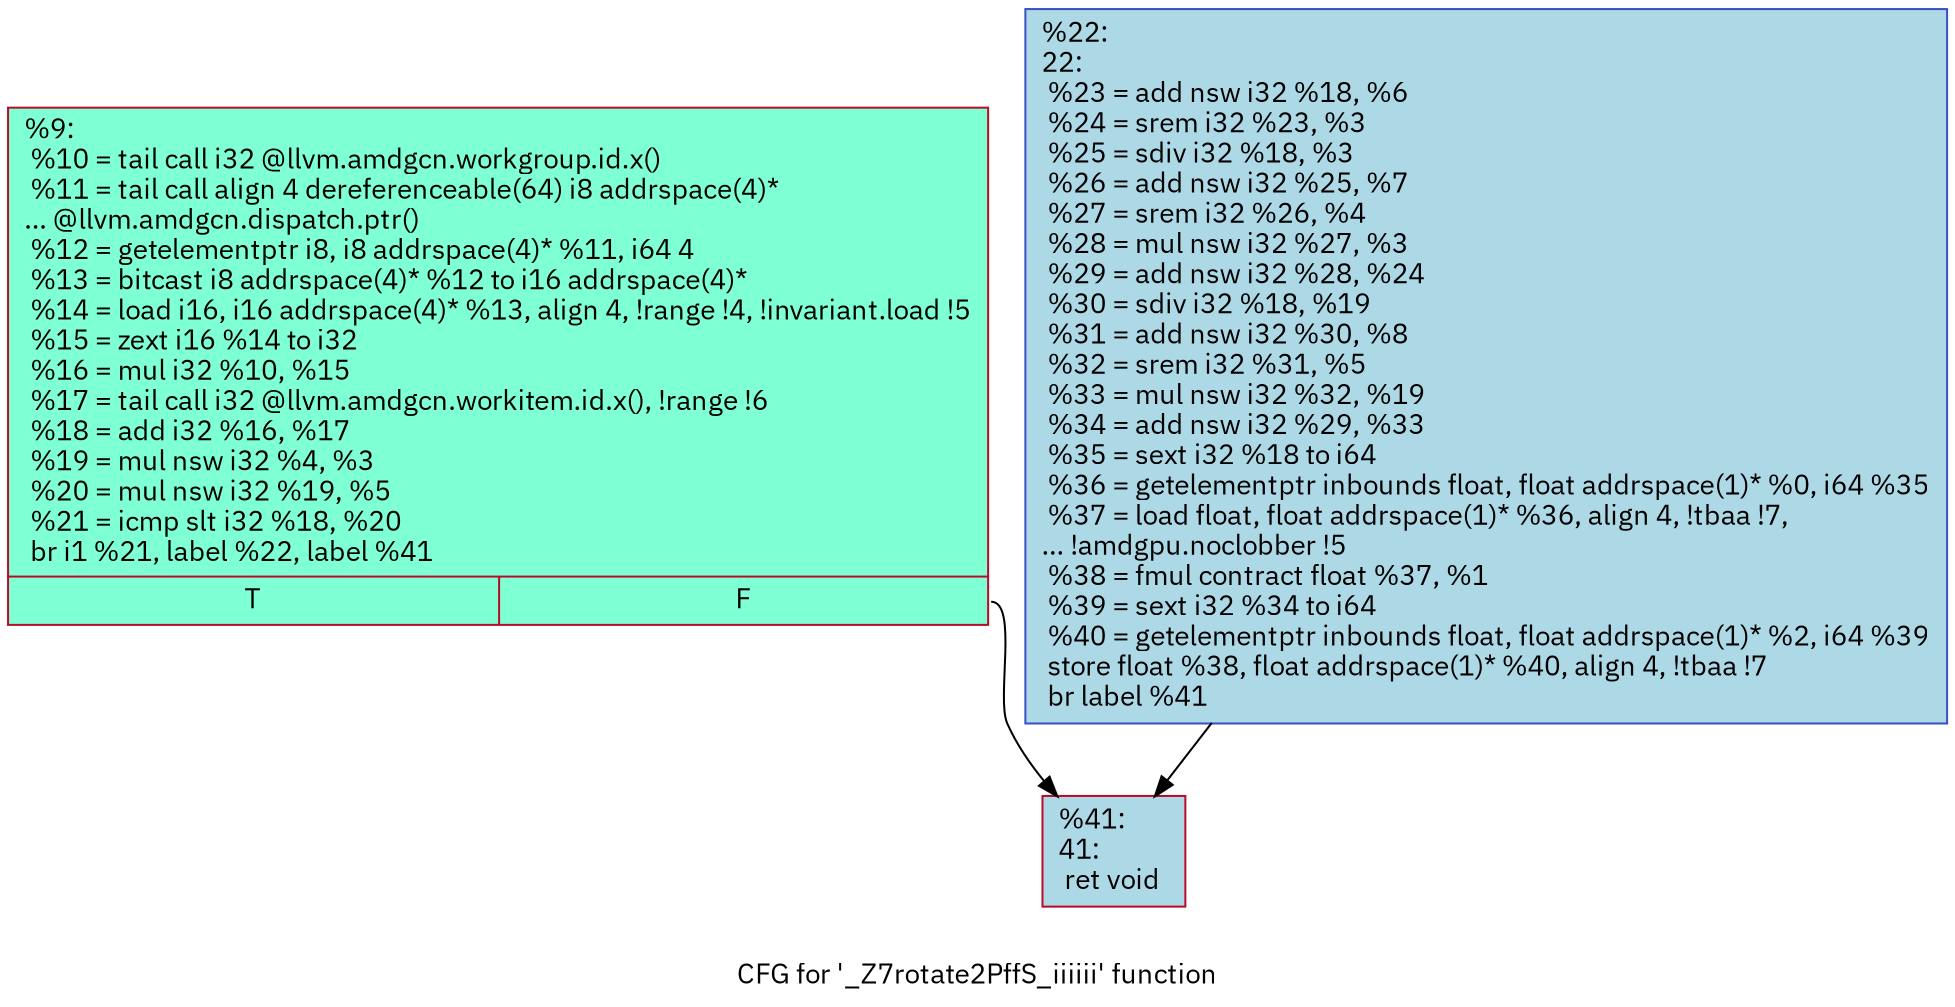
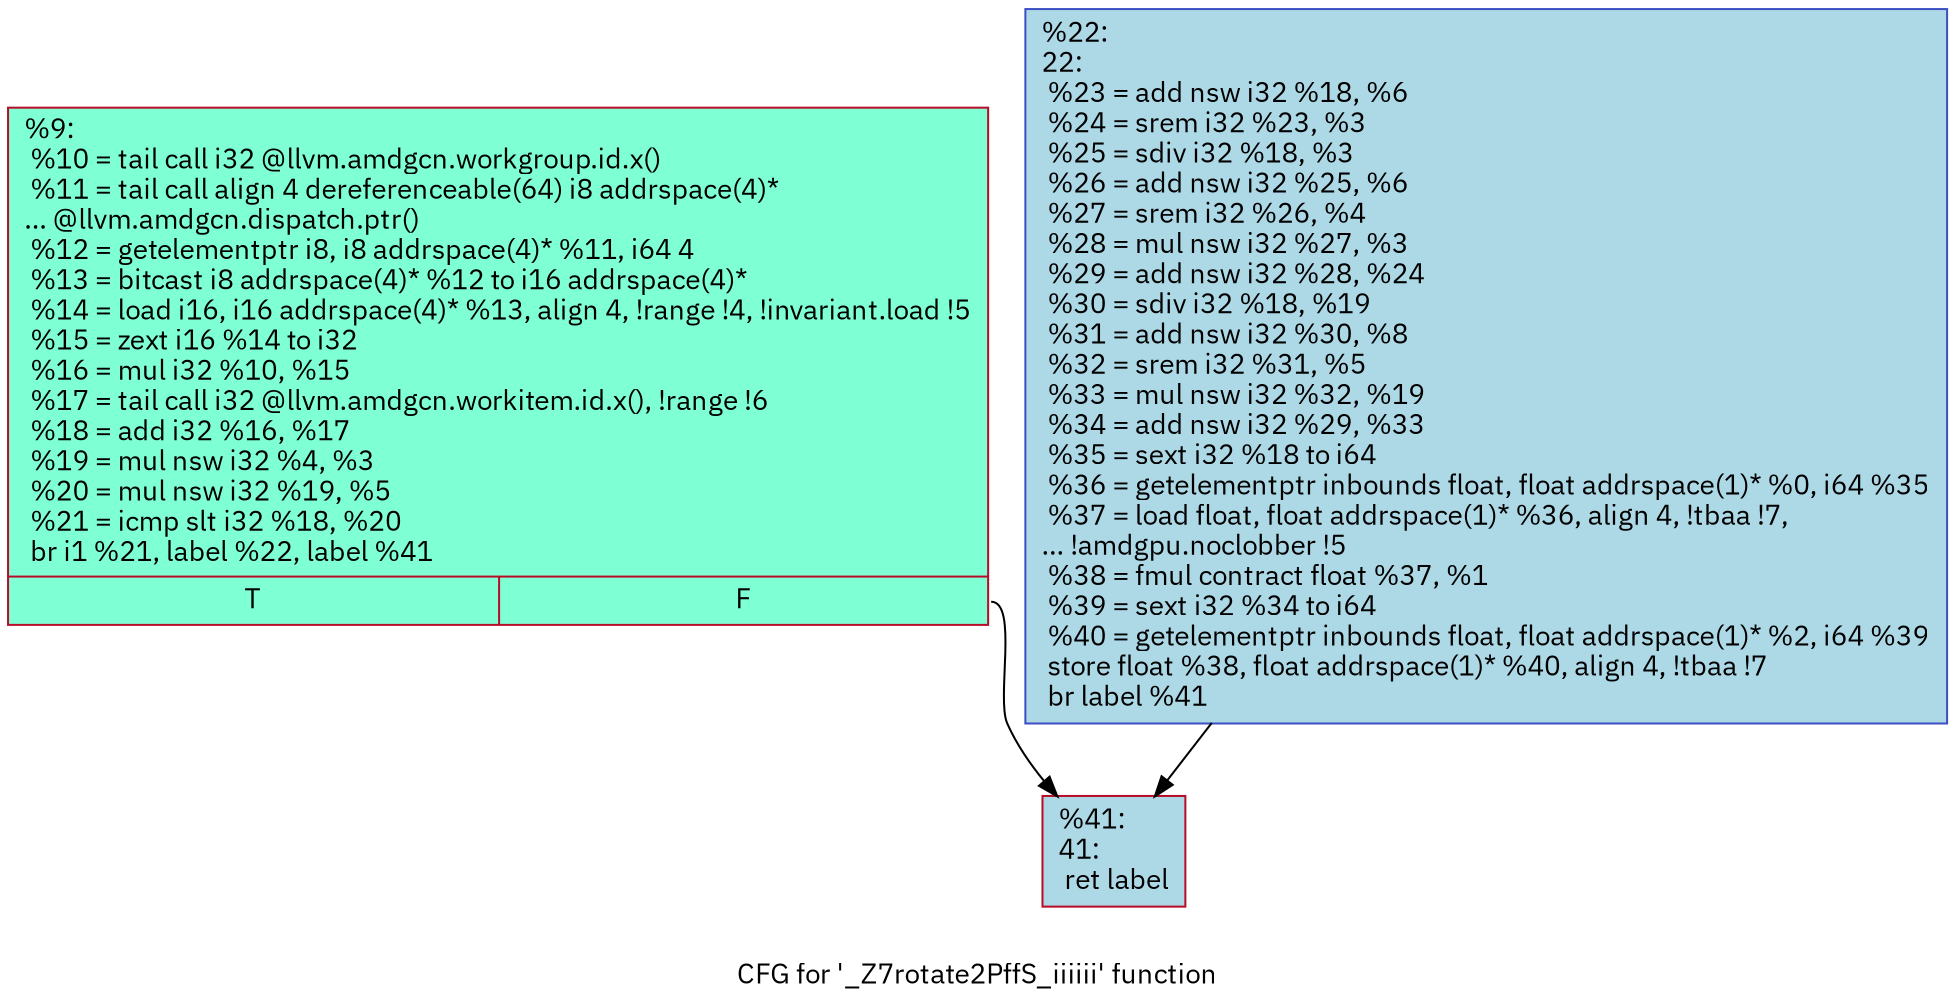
node "%22:": text "%26 = add nsw i32 %25, %7" -> "%26 = add nsw i32 %25, %6"
node "%41:": text "ret void" -> "ret label"
